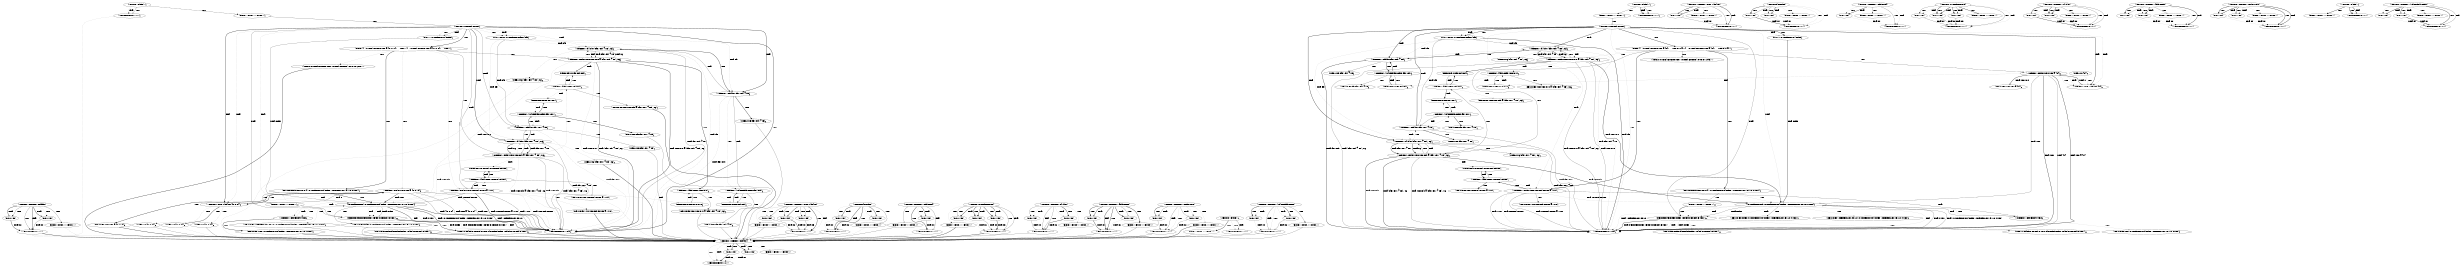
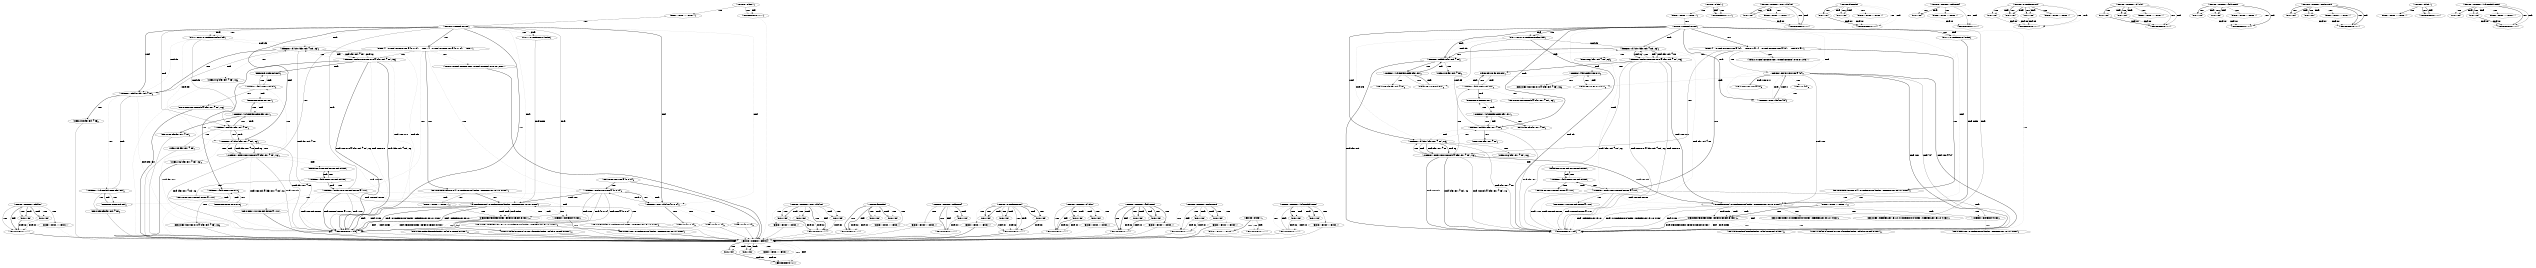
edge "(<operator>.assignment,map = {0})" -> "(<operator>.arrayInitializer,{0})": now "(<operator>.assignment,map = {0})" -> "(LITERAL,0,{0})"
edge "(<operator>.assignment,map = {0, 0, 0})" -> "(IDENTIFIER,map,map = {0, 0, 0})": reversed
